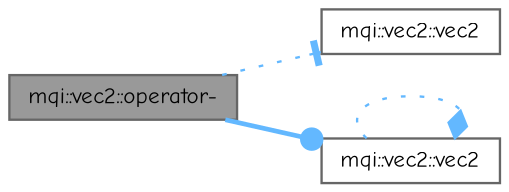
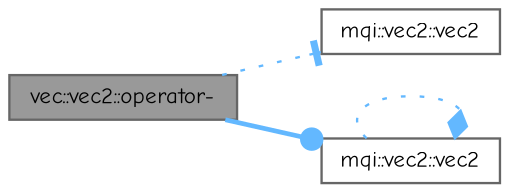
node "mqi::vec2::operator-": label "mqi::vec2::operator-" -> "vec::vec2::operator-"
